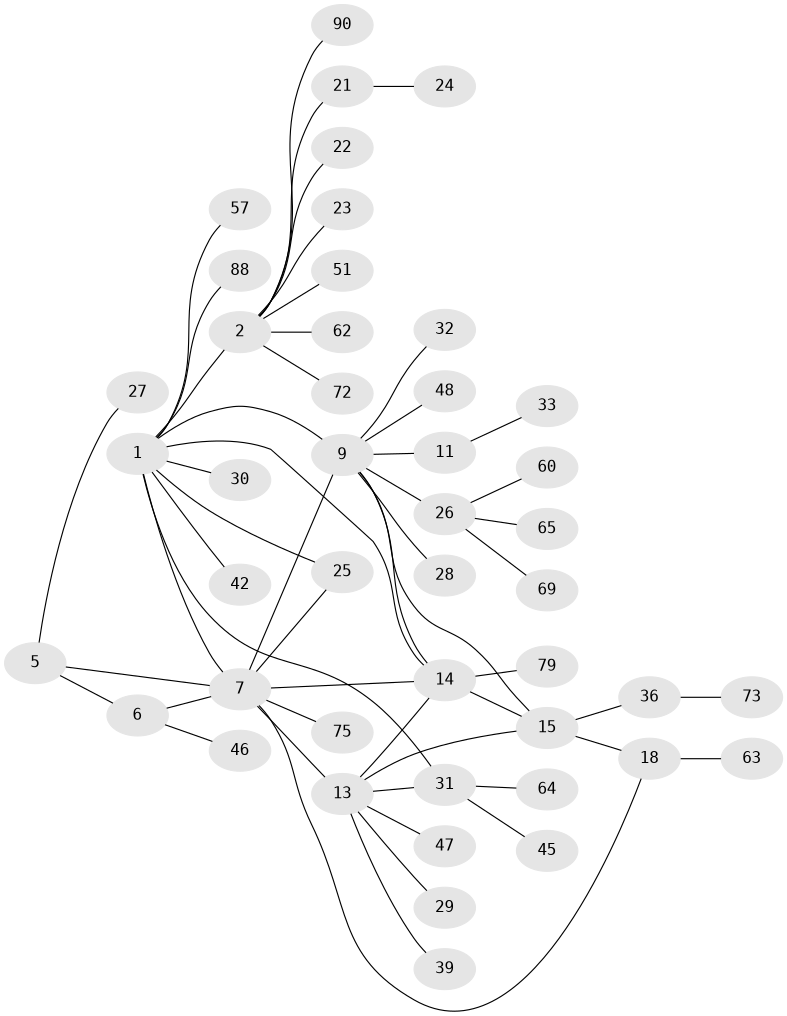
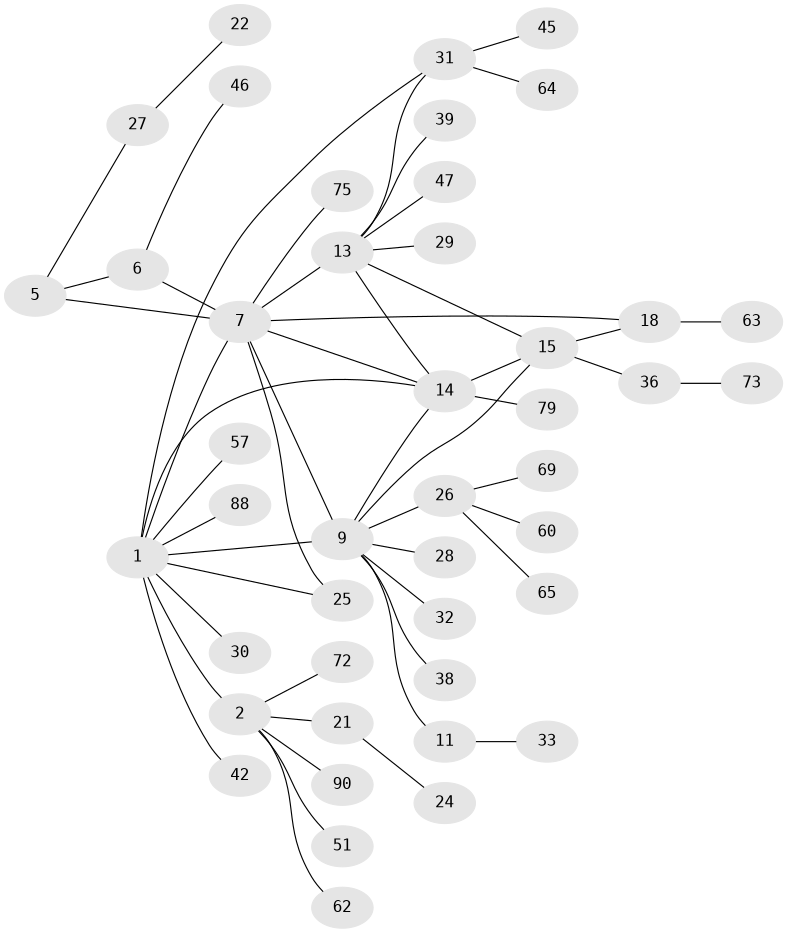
edge "22" -- "2": now "22" -- "27"
node "23": removed
node "48": label "48" -> "38"
